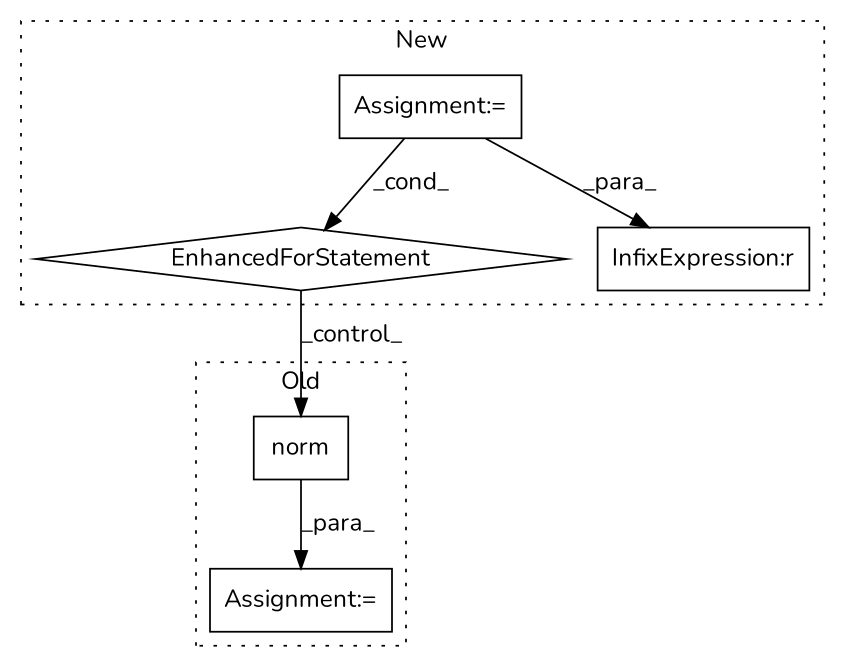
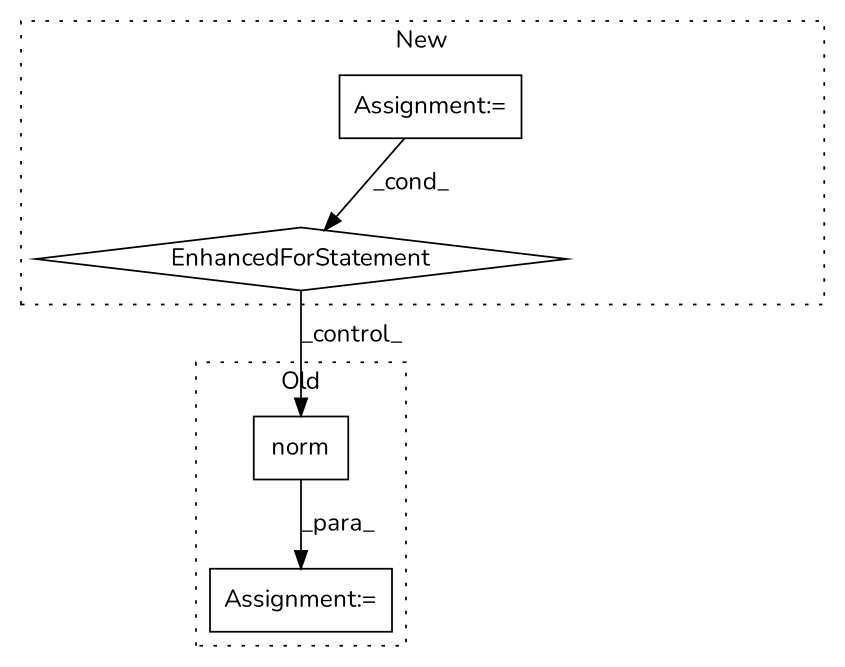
node "InfixExpression:r": removed
